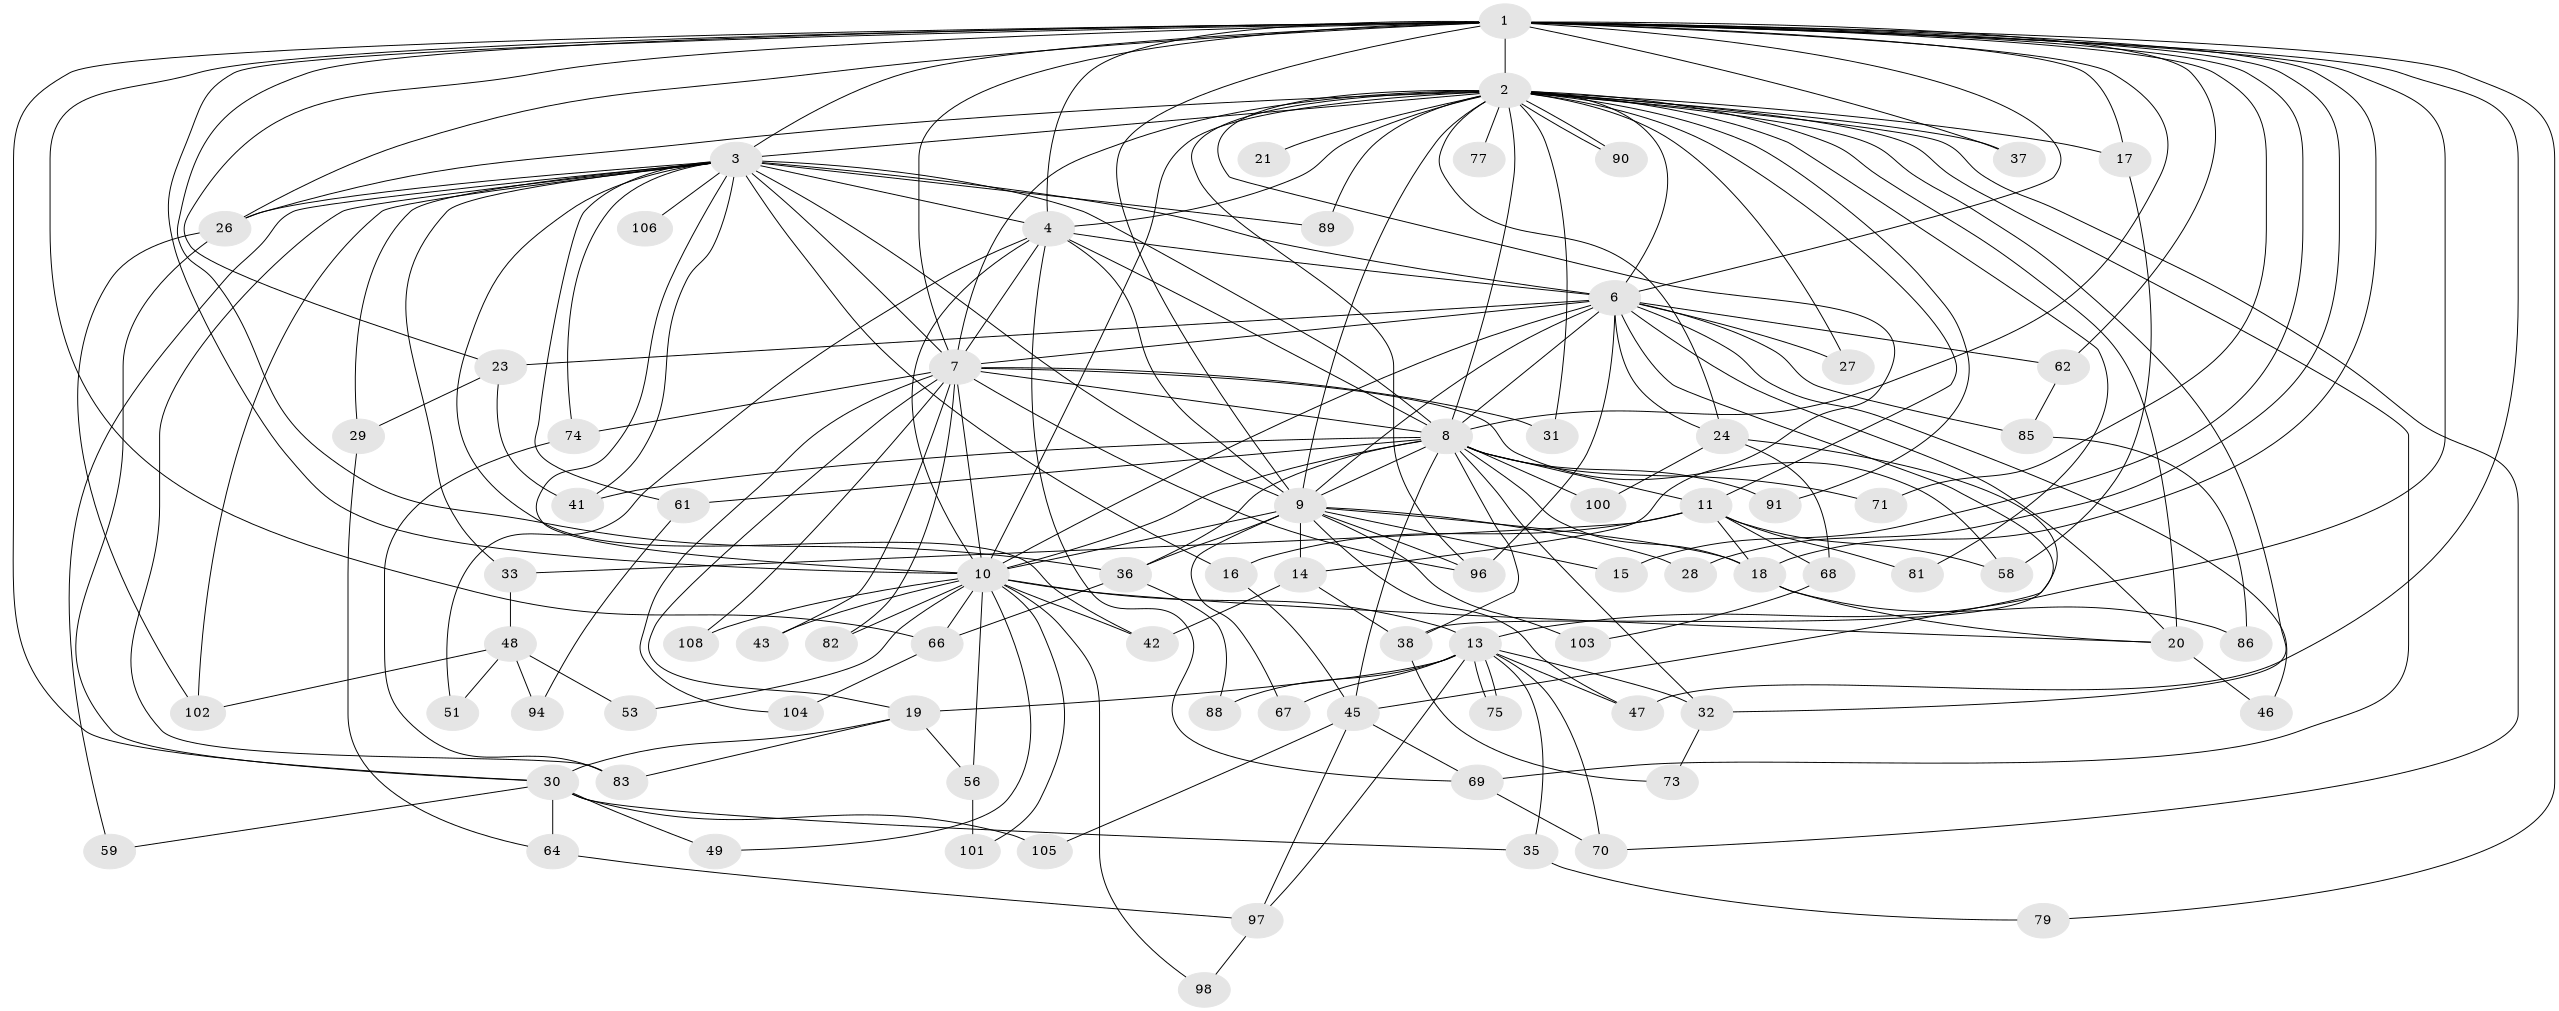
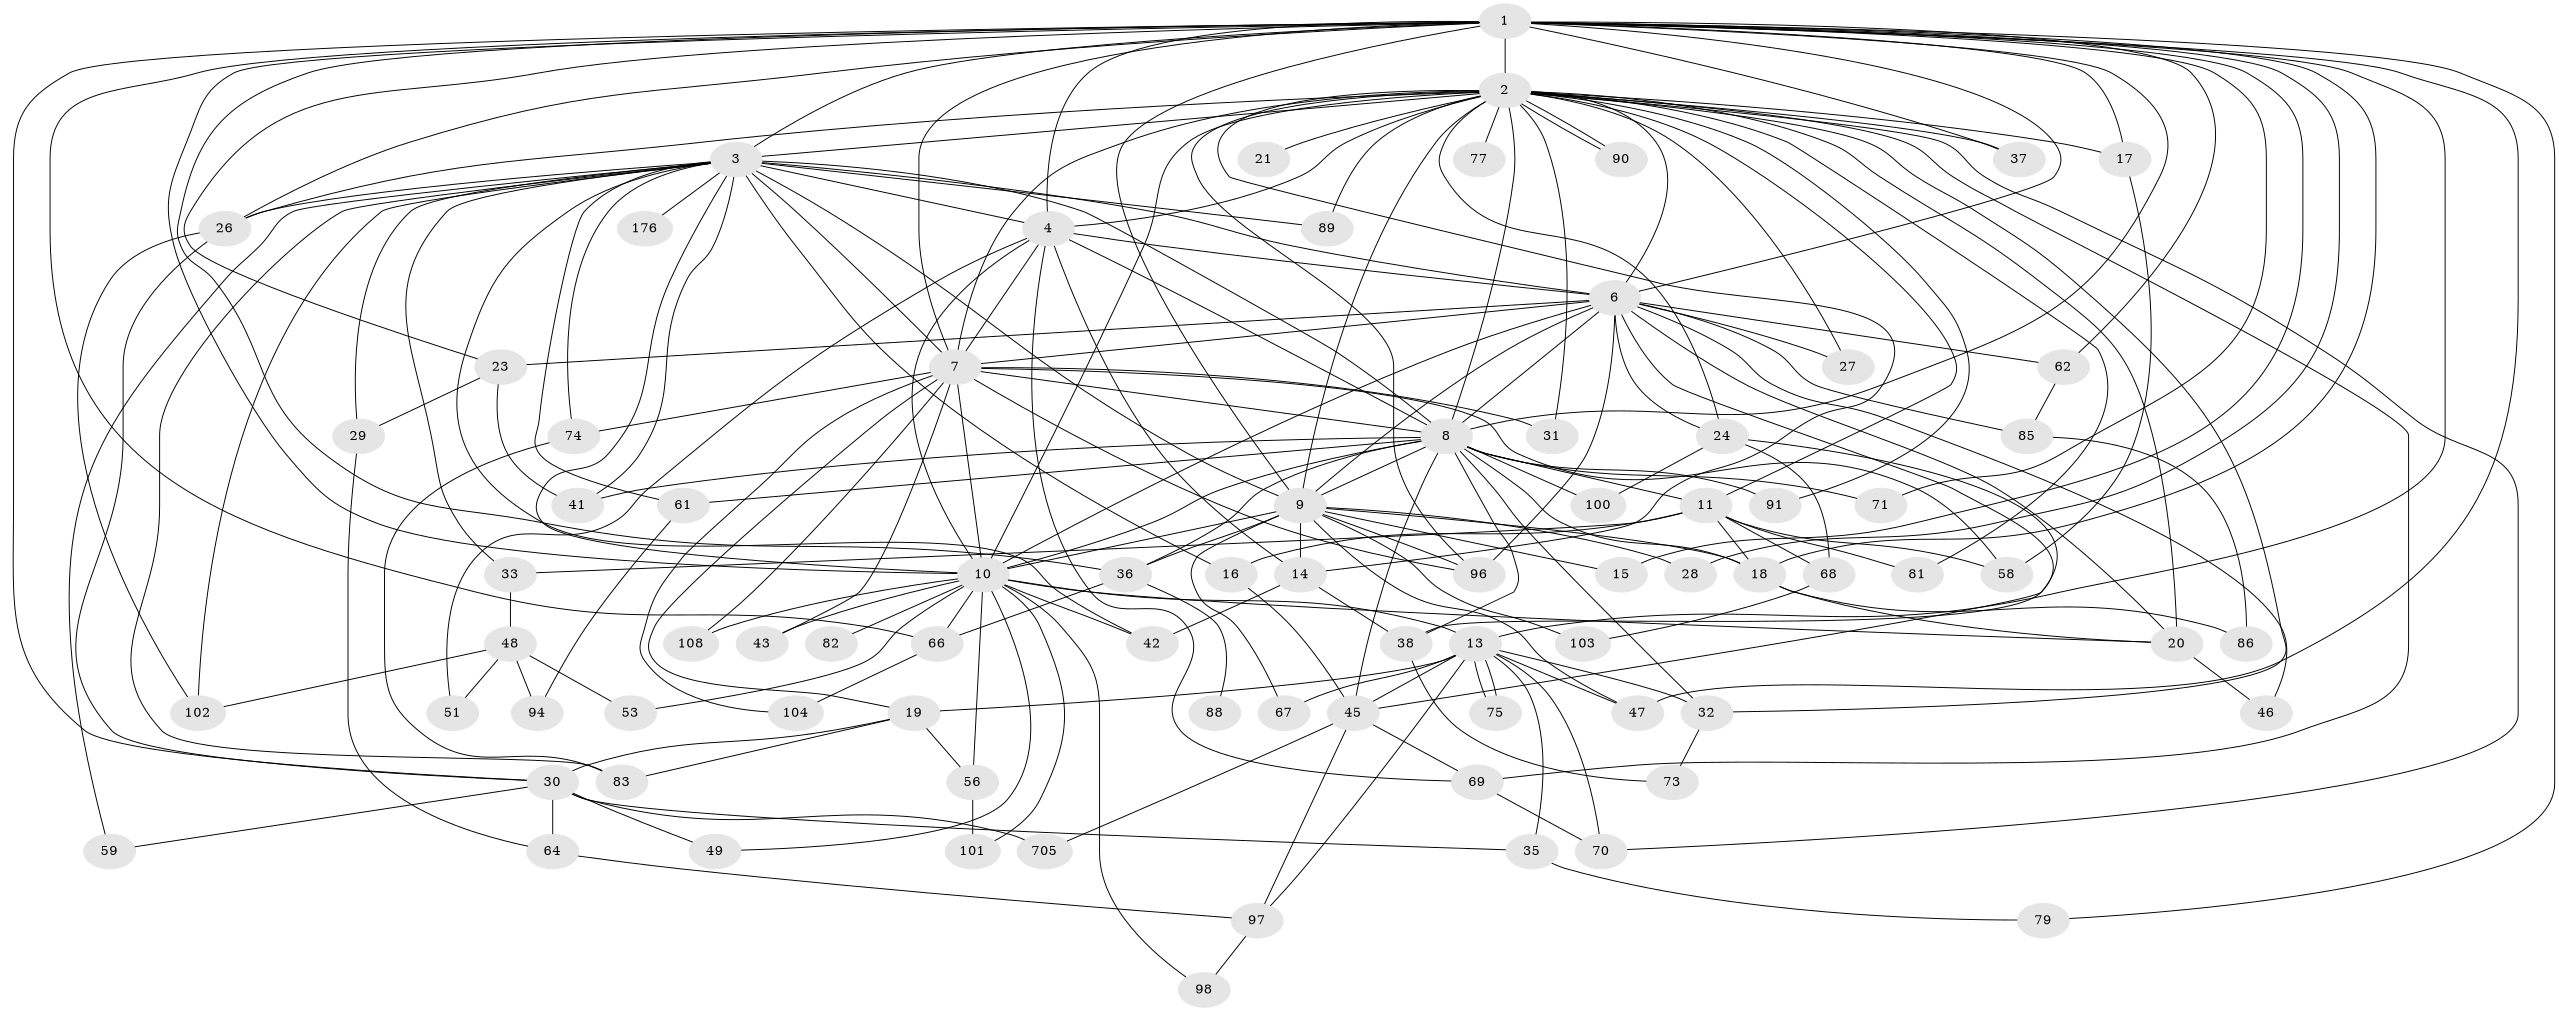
node "106": label "106" -> "176"
edge "4" -- "9": now "4" -- "14"
edge "7" -- "82": removed
edge "13" -- "88": now "13" -- "45"
node "105": label "105" -> "705"
